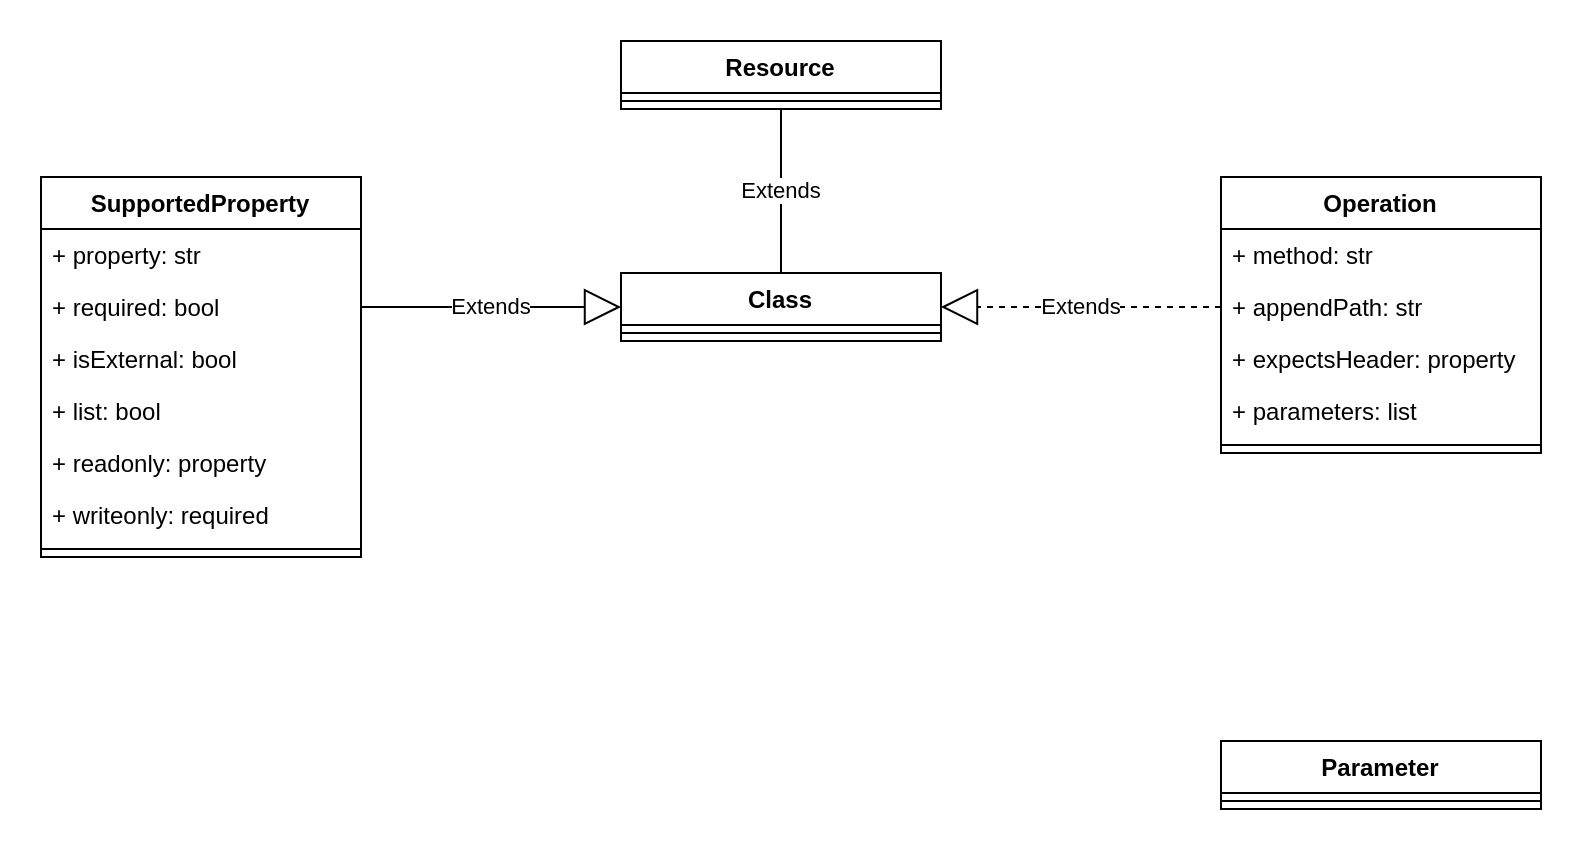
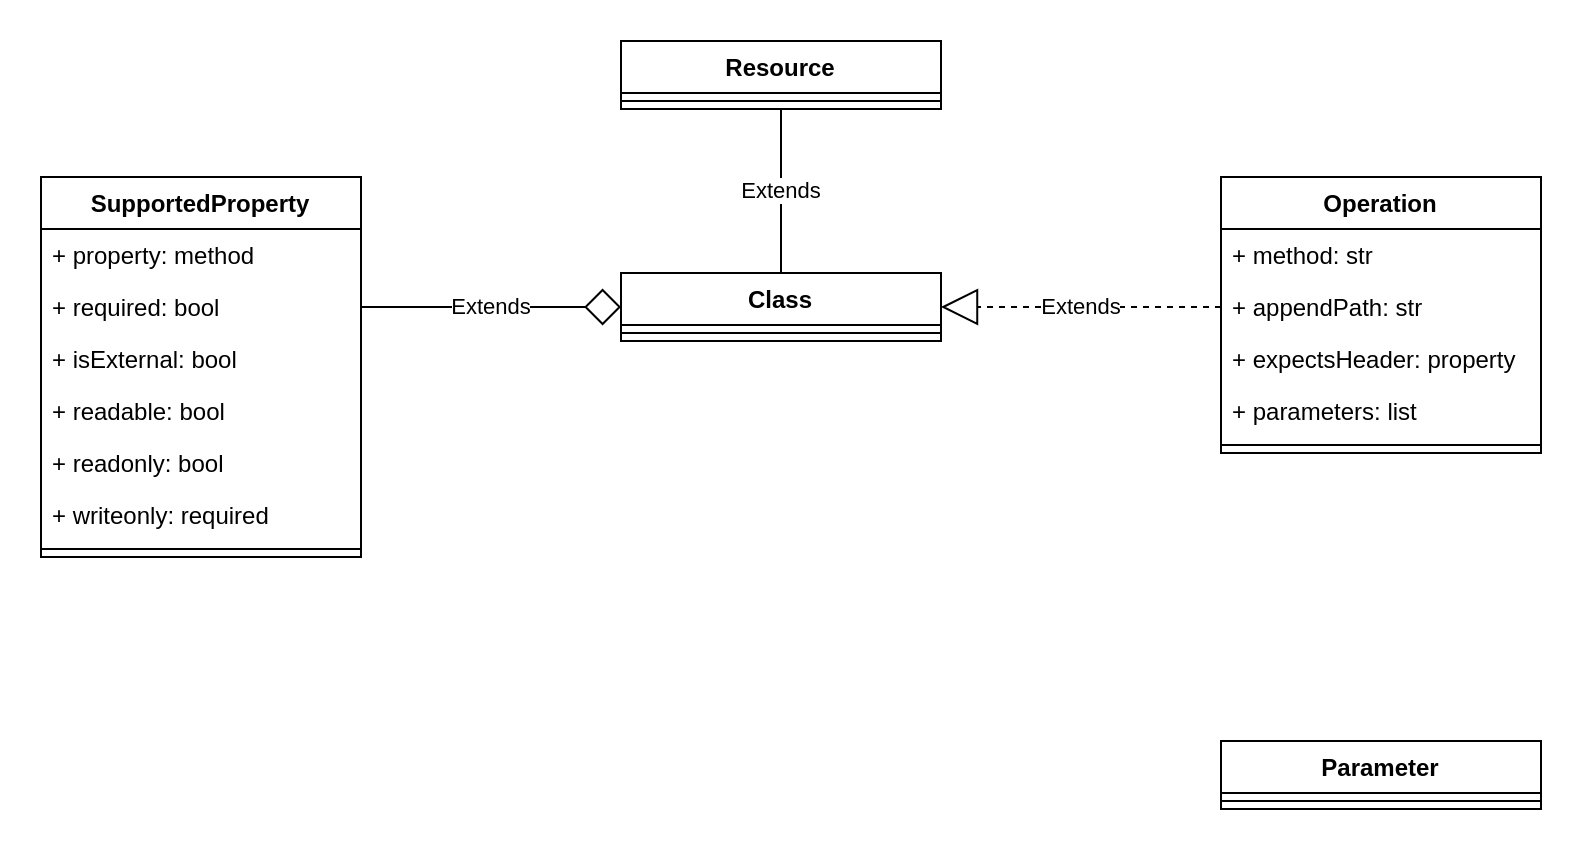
node "+ property: str": label "+ property: str" -> "+ property: method"
edge "+ required: bool" -> "Class": arrowhead block -> diamond
node "+ list: bool": label "+ list: bool" -> "+ readable: bool"
node "+ readonly: property": label "+ readonly: property" -> "+ readonly: bool"
